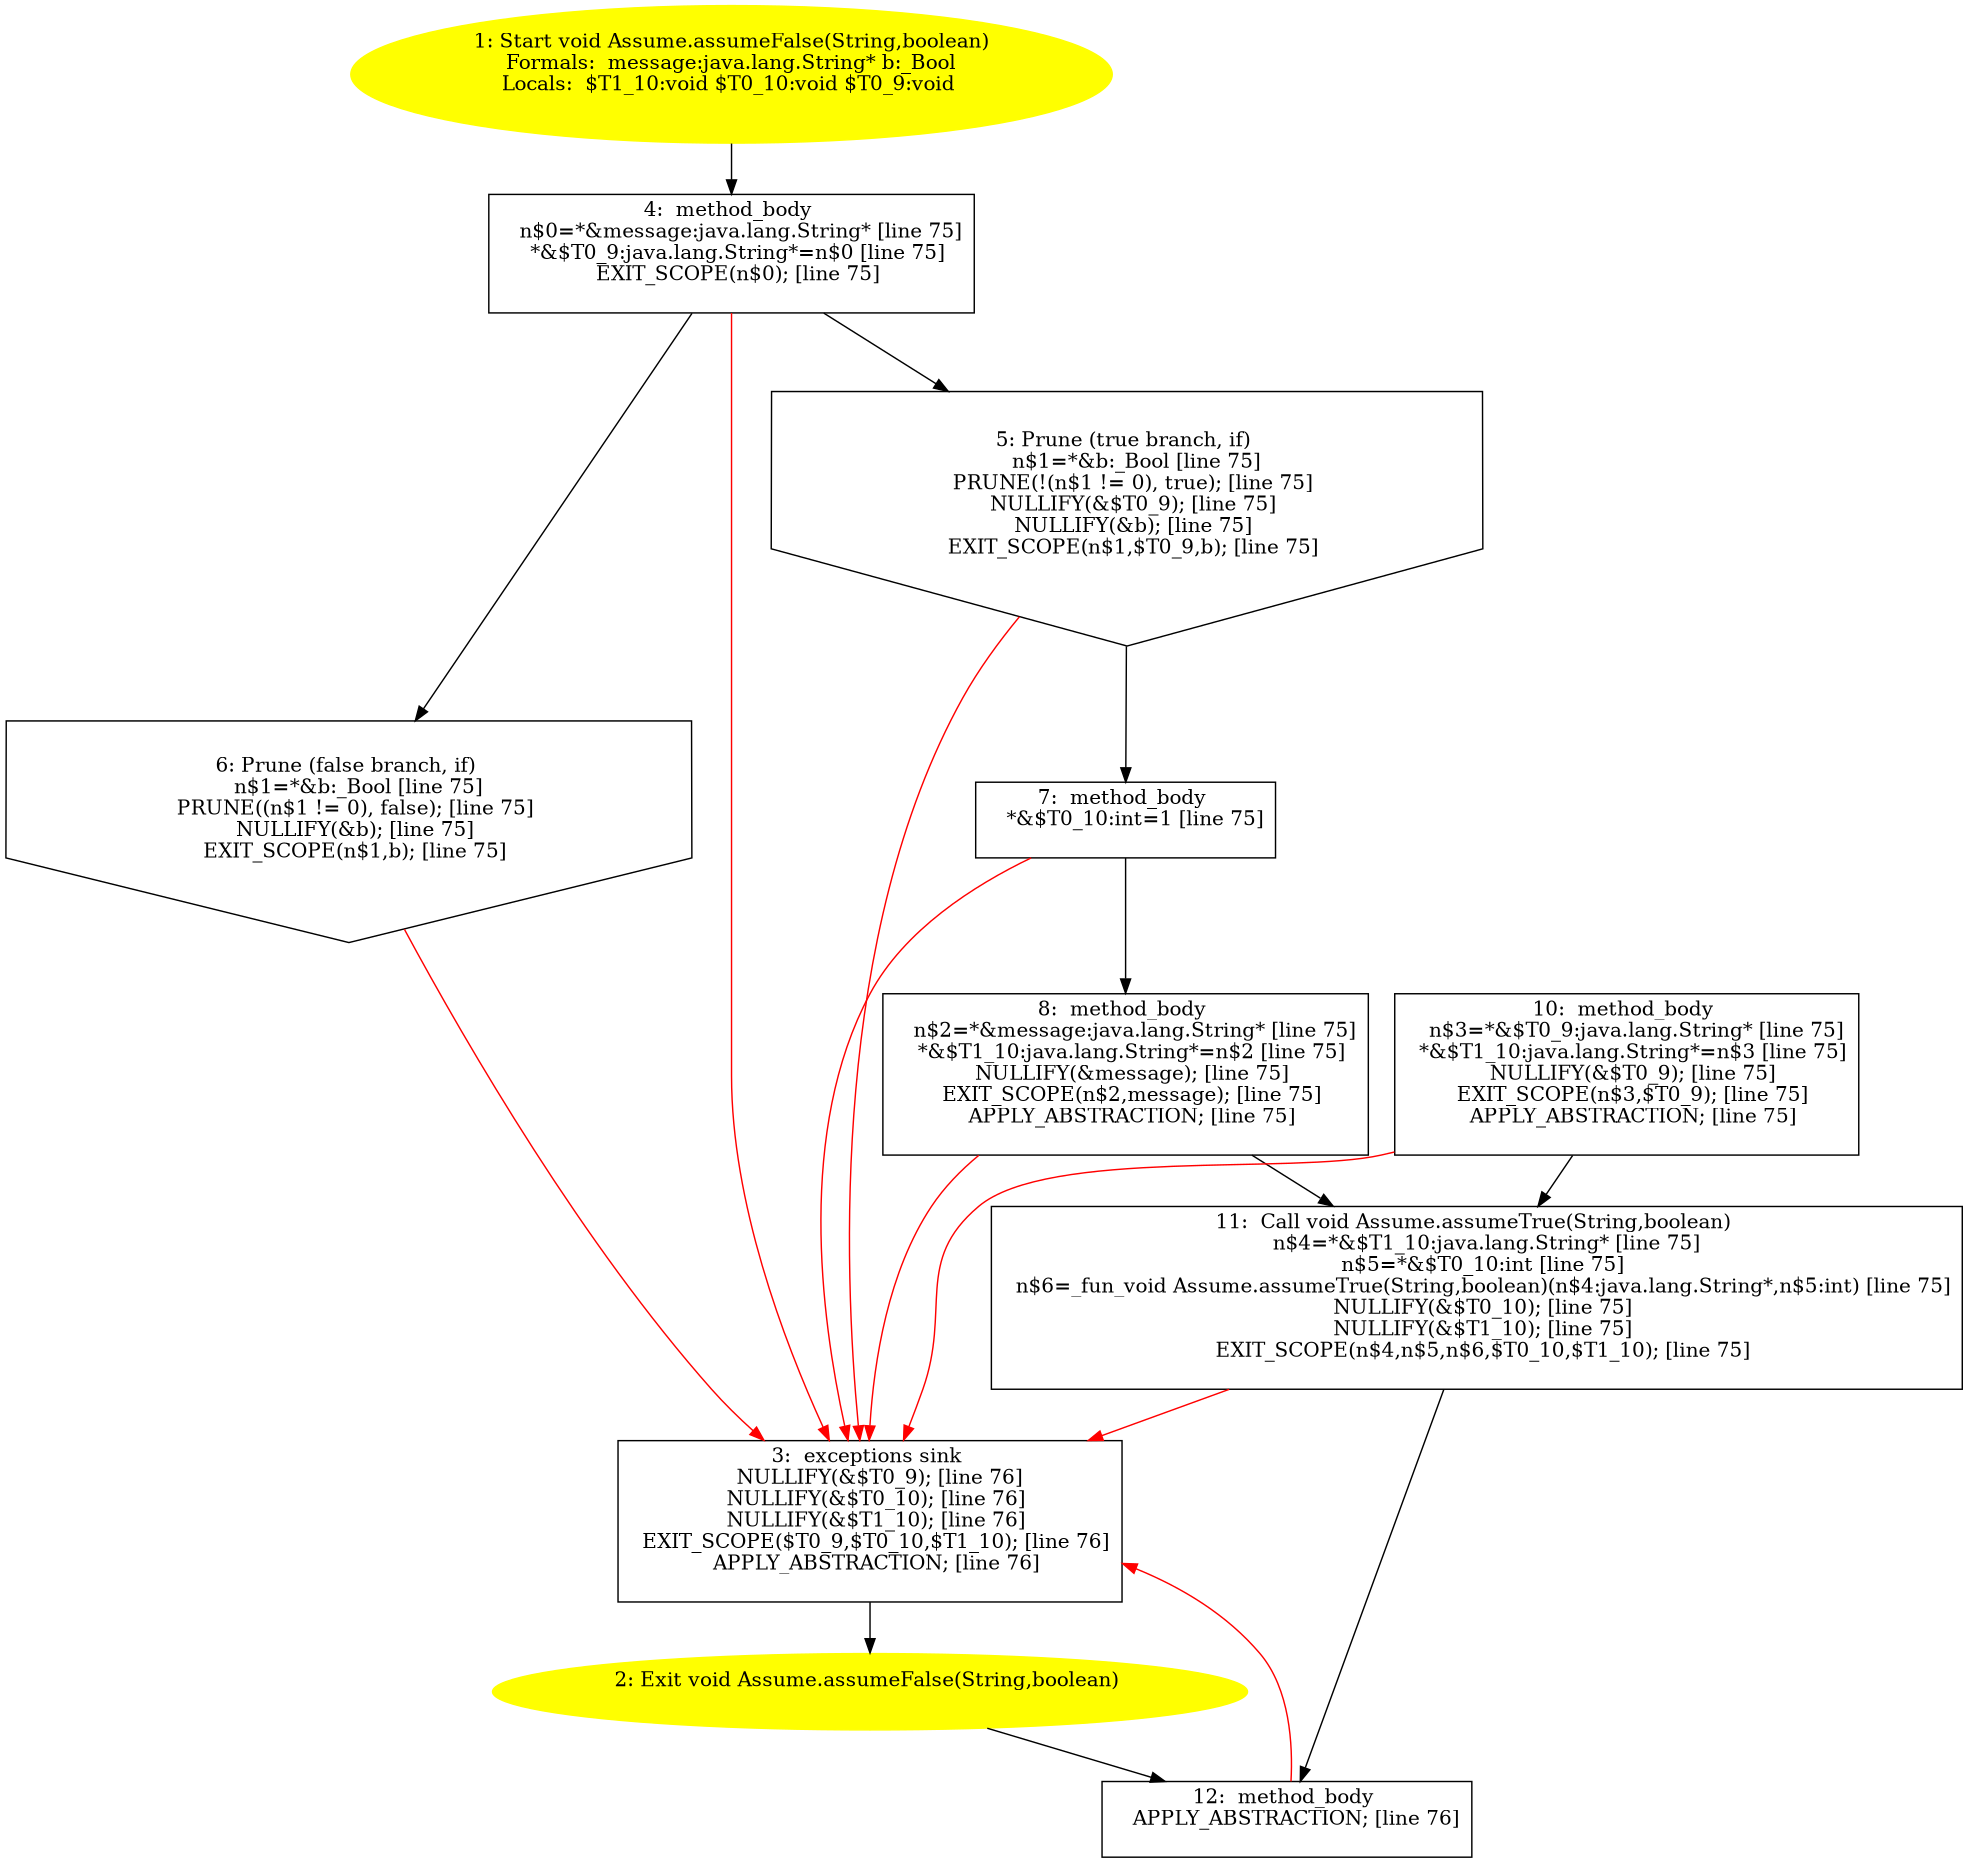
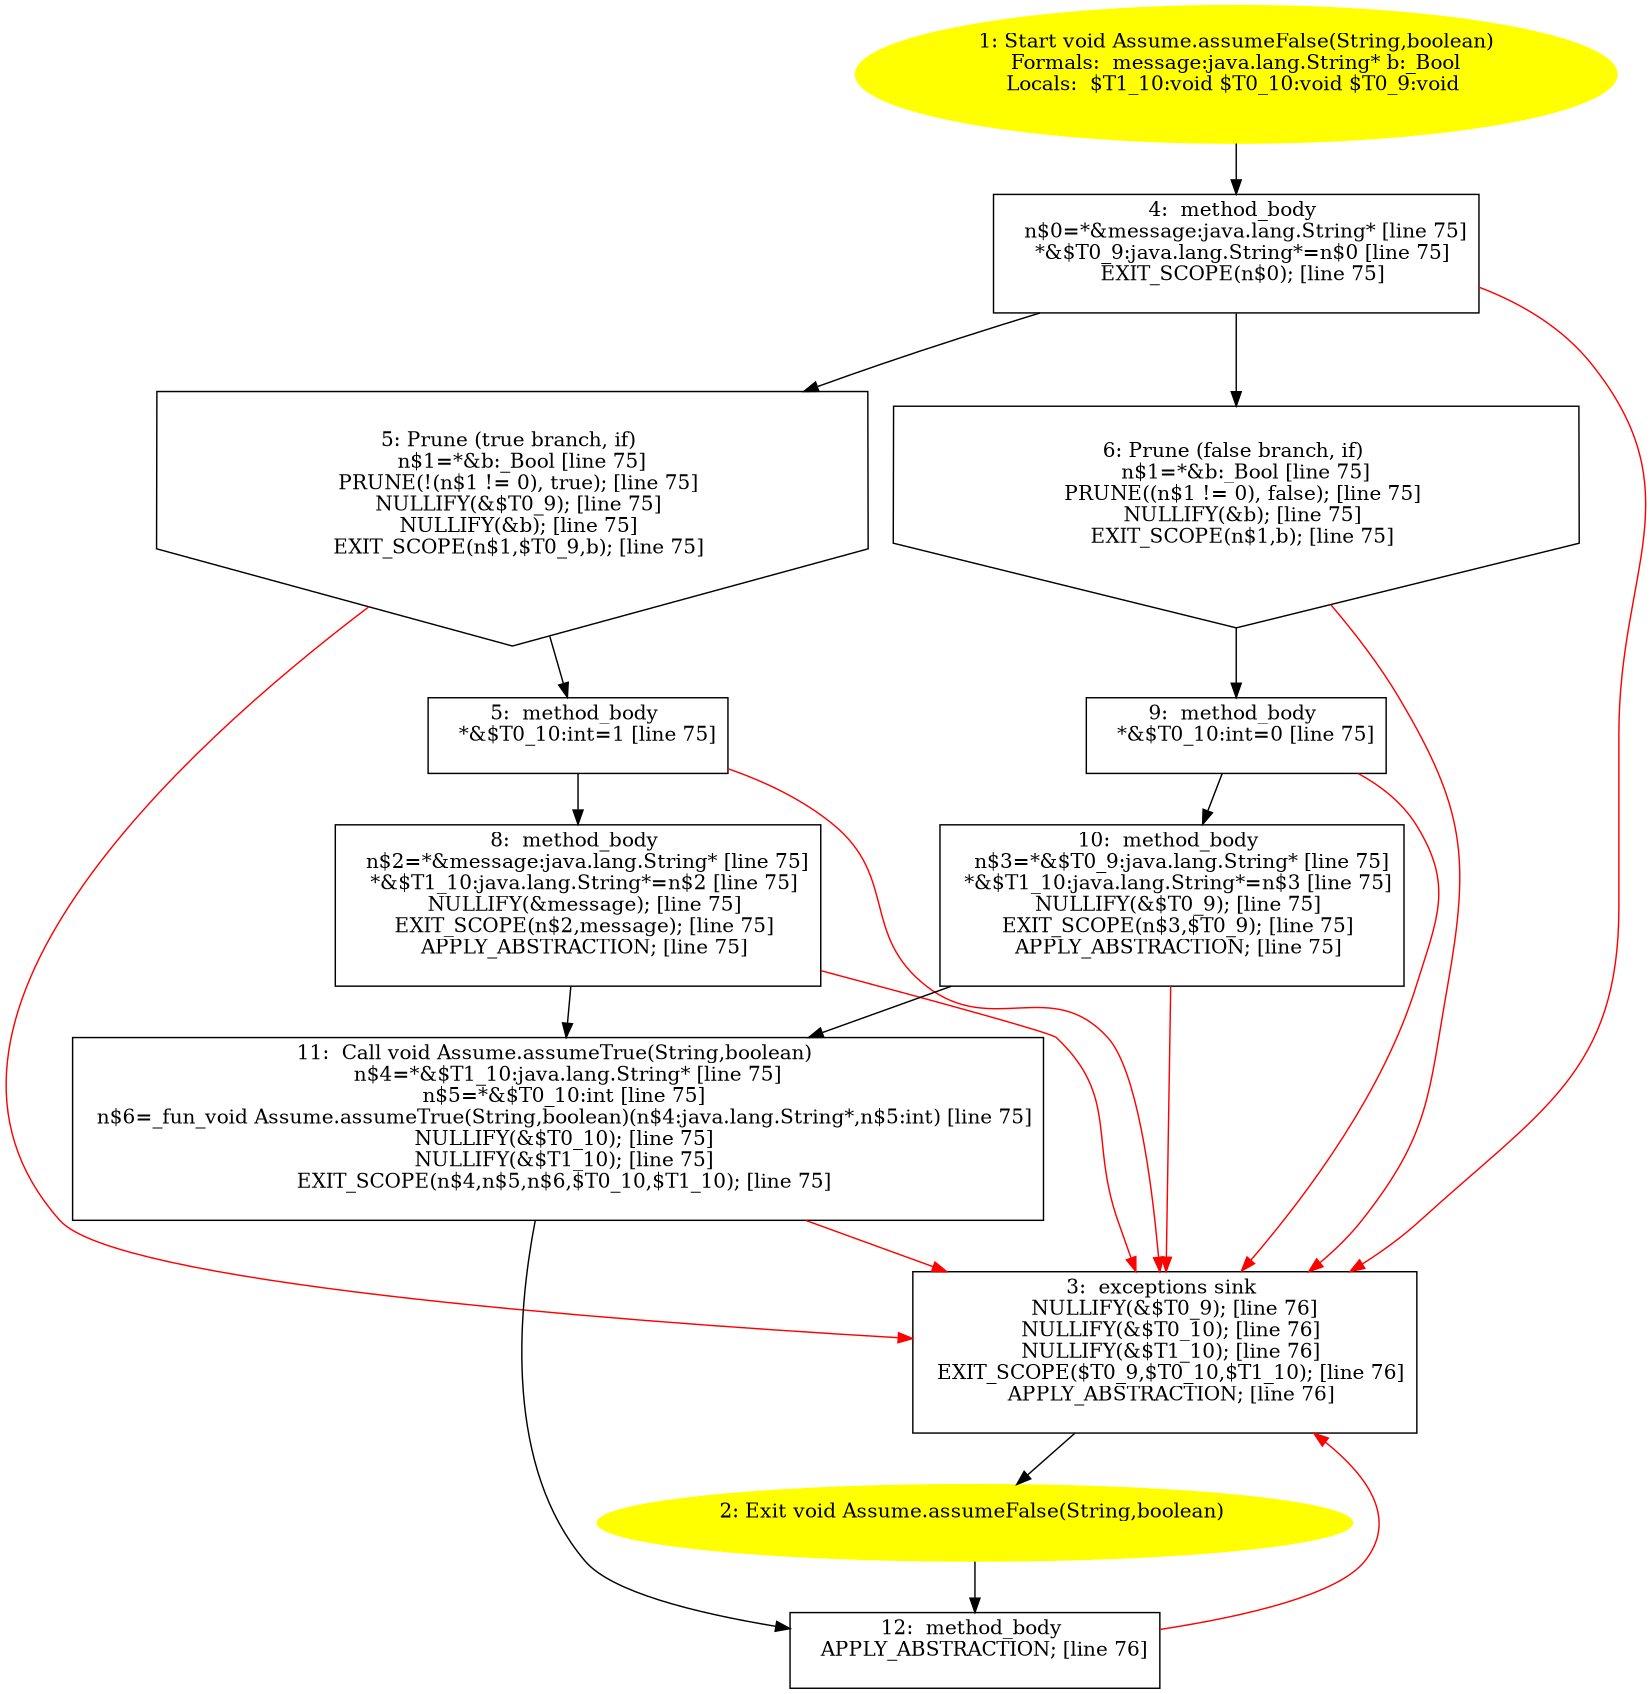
node "9:  method_body *&$T0_10:int=0 [line 75]": added
node "7:  method_body *&$T0_10:int=1 [line 75]": label "7:  method_body *&$T0_10:int=1 [line 75]" -> "5:  method_body *&$T0_10:int=1 [line 75]"
